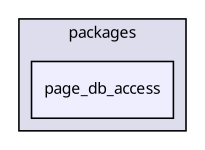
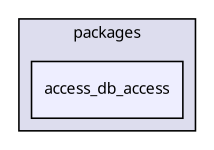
node "page_db_access": label "page_db_access" -> "access_db_access"
